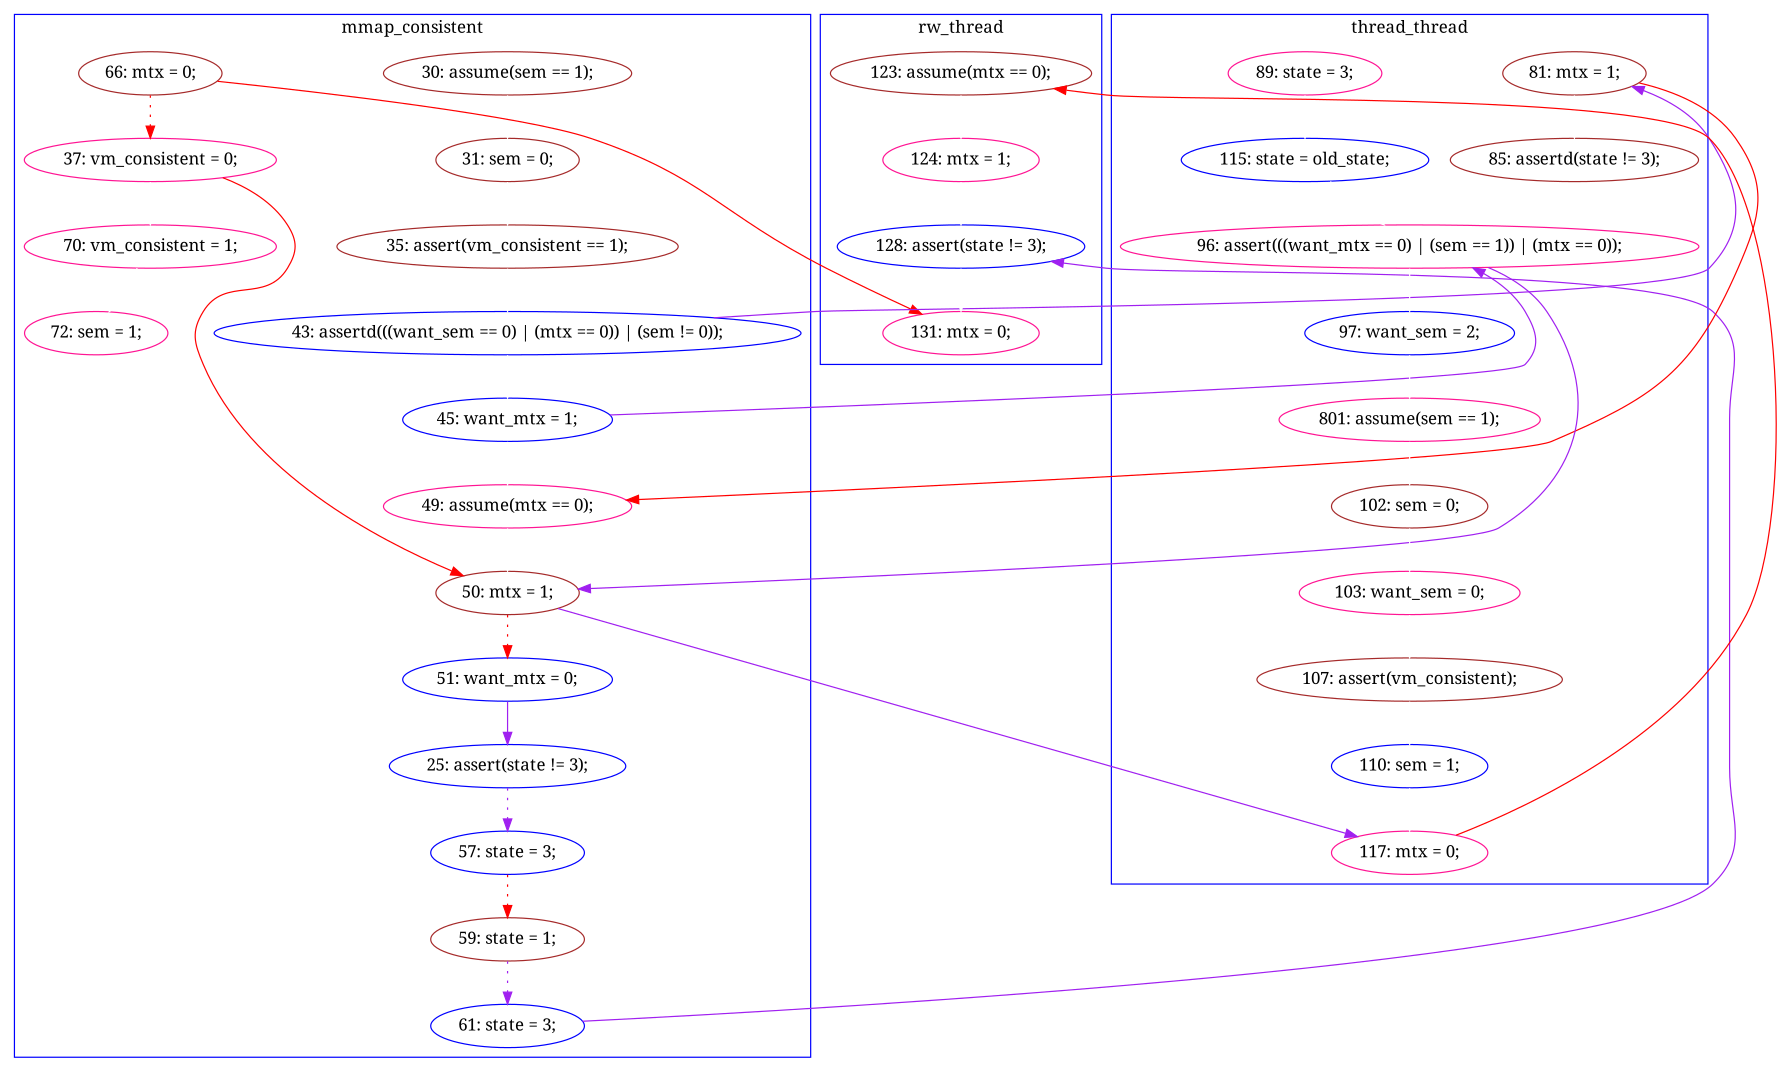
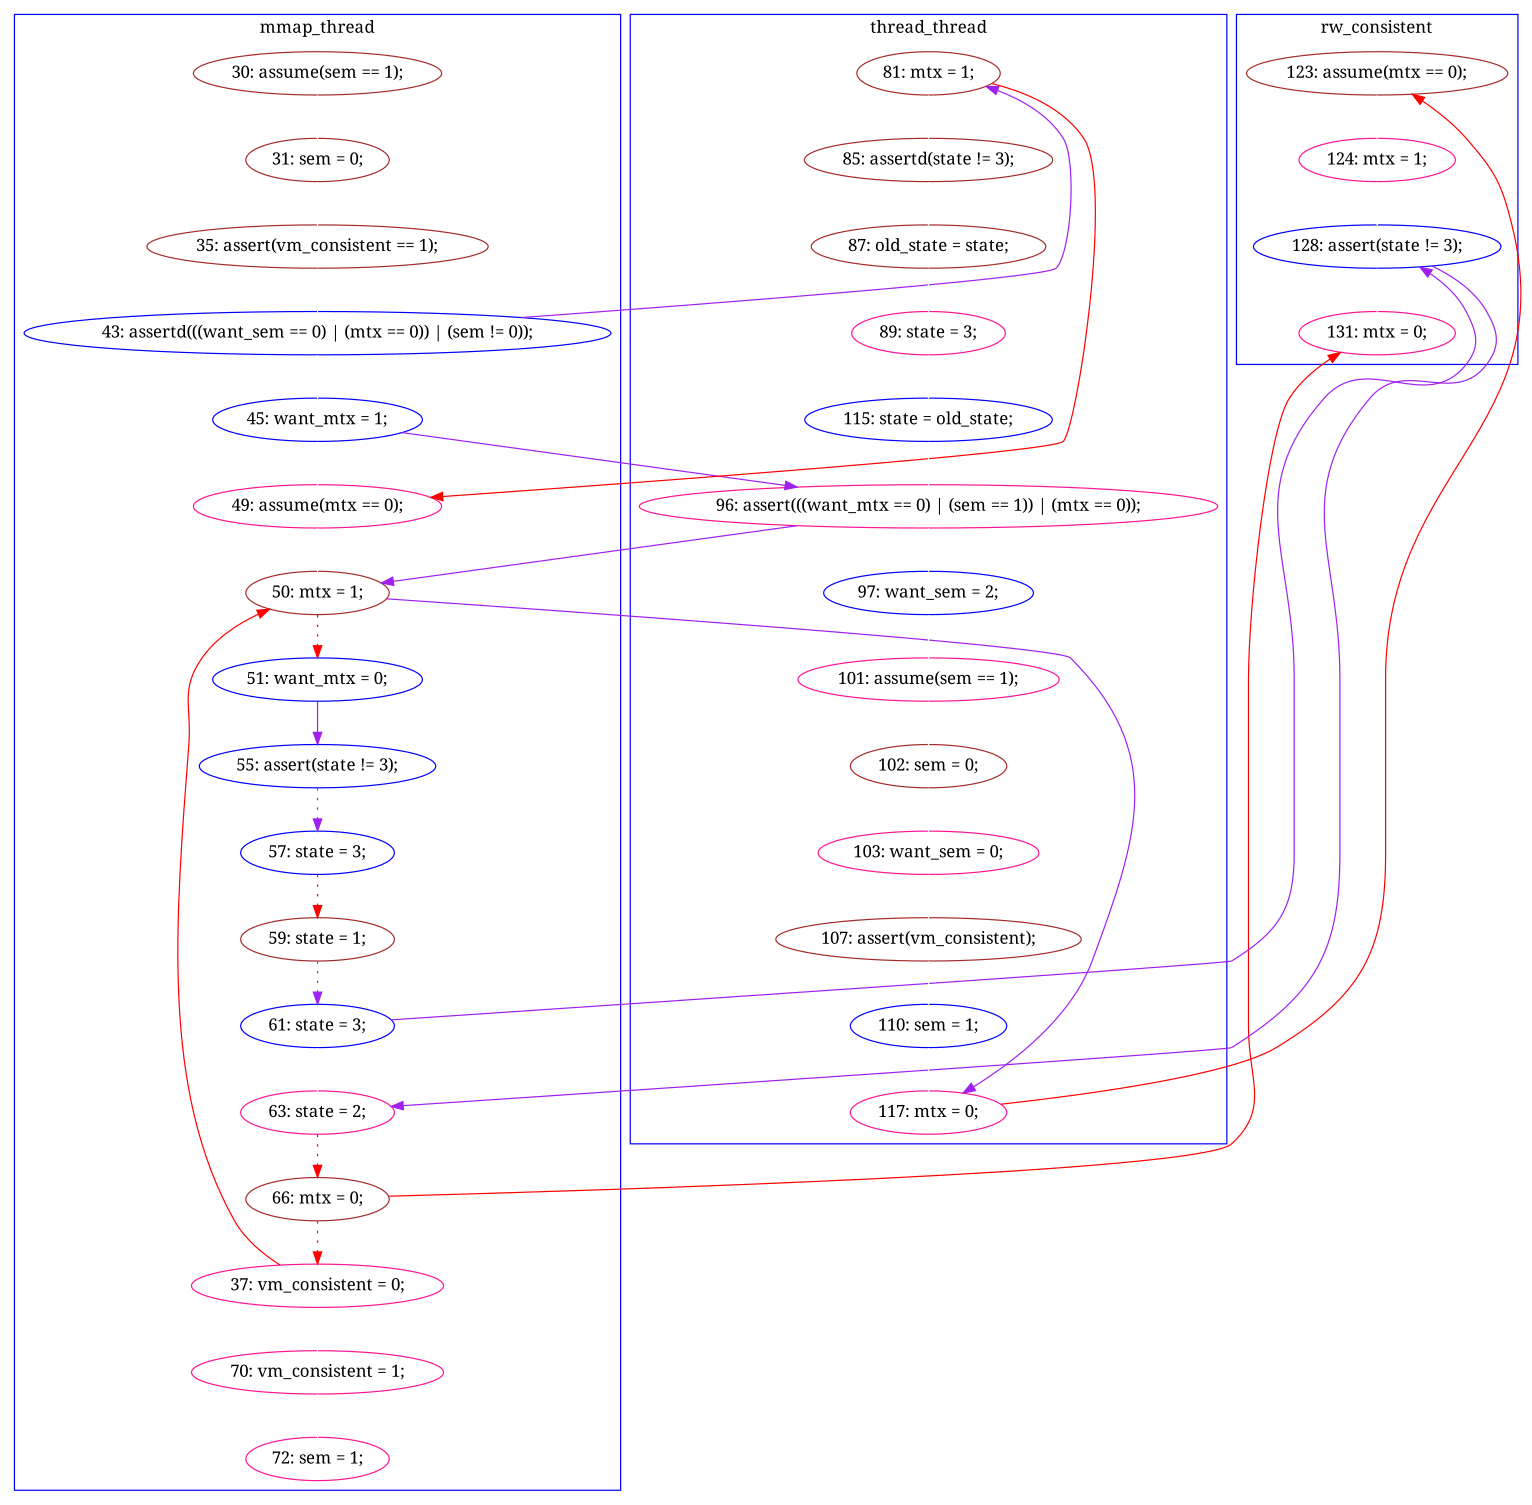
cluster "mmap_consistent": label "mmap_consistent" -> "mmap_thread"
cluster "rw_thread": label "rw_thread" -> "rw_consistent"
node "87: old_state = state;": added
node "801: assume(sem == 1);": label "801: assume(sem == 1);" -> "101: assume(sem == 1);"
node "25: assert(state != 3);": label "25: assert(state != 3);" -> "55: assert(state != 3);"
node "63: state = 2;": added
